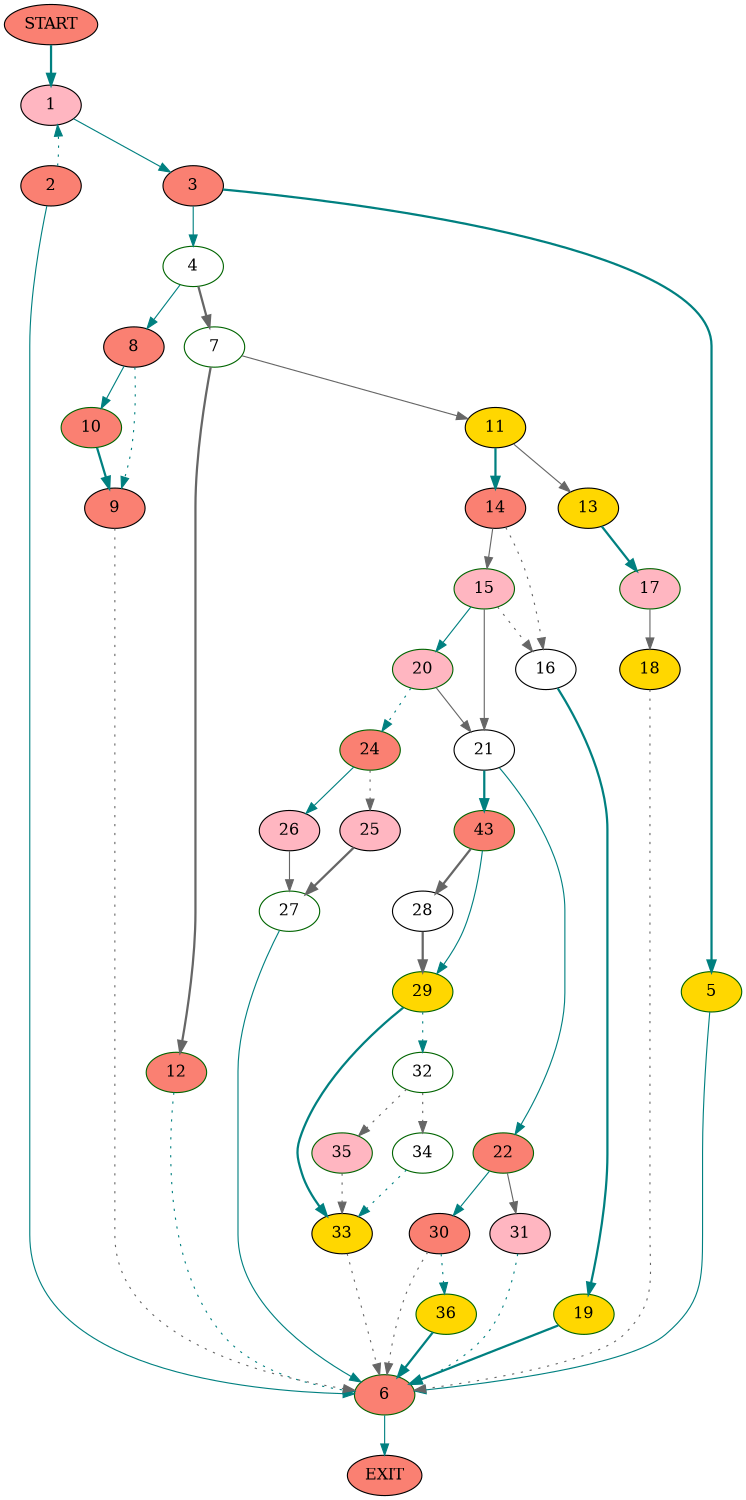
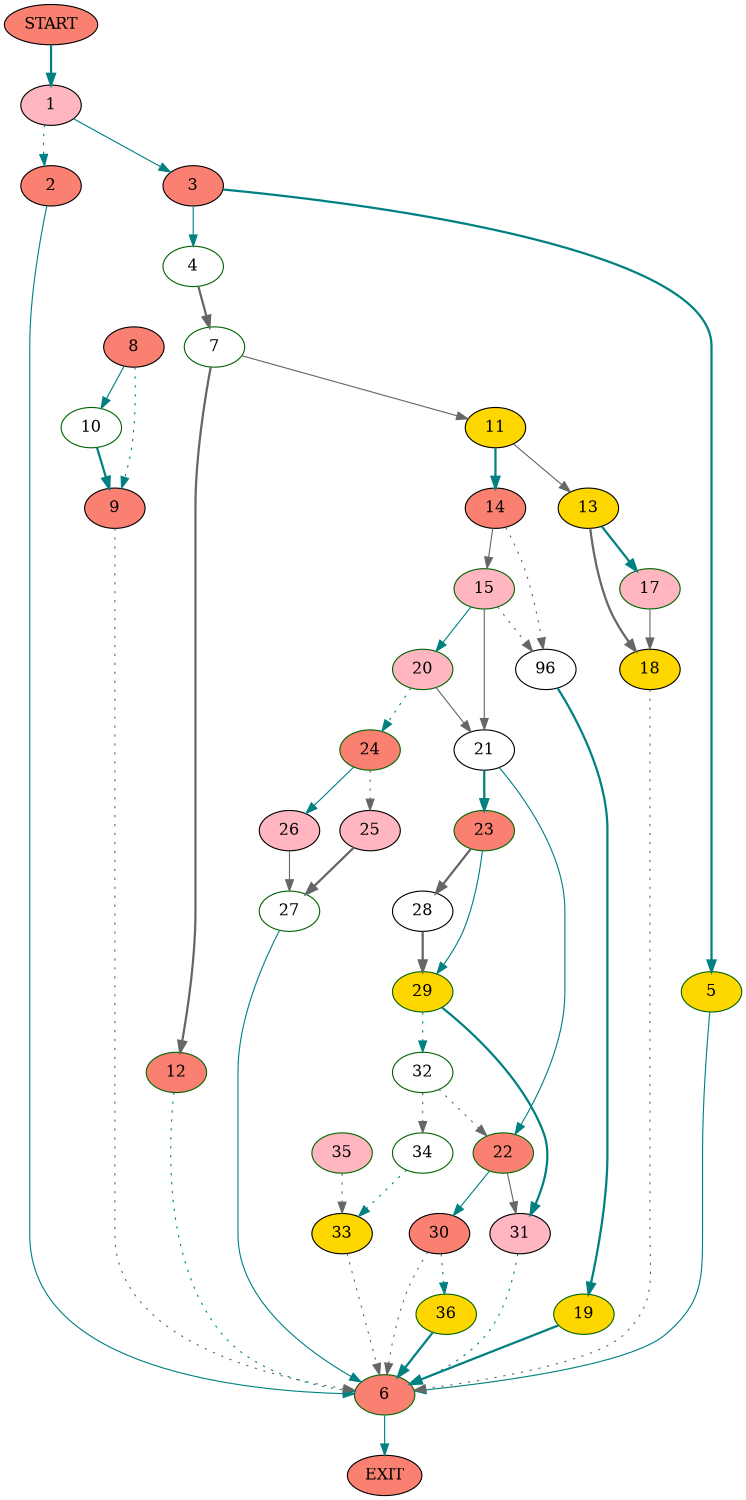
edge "2" -> "1": reversed
edge "4" -> "8": removed
node "10": fillcolor salmon -> white
edge "13" -> "18": added
node "16": label "16" -> "96"
node "43": label "43" -> "23"
edge "29" -> "33": now "29" -> "31"
edge "32" -> "35": now "32" -> "22"
